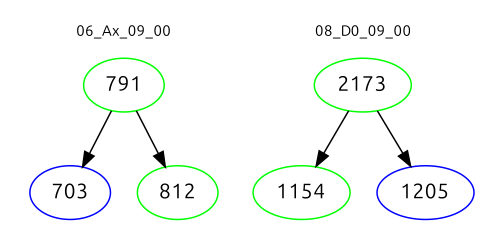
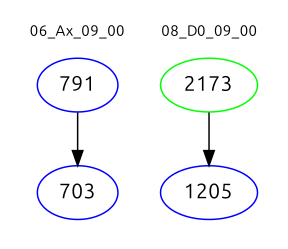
node "791": color green -> blue
node "812": removed
node "1154": removed
